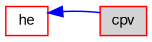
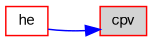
edge "cpv" -> "he": reversed
